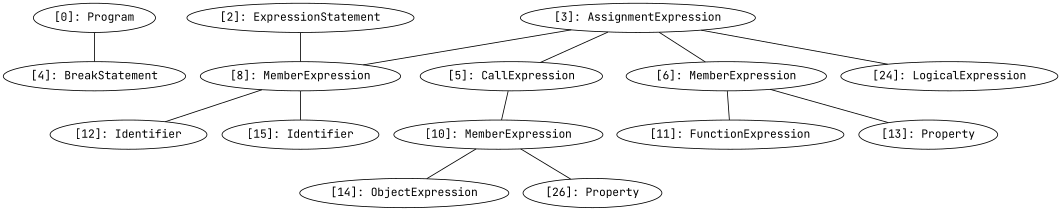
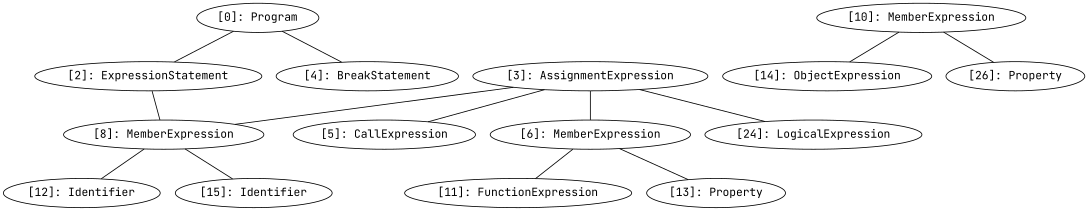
edge "[0]: Program" -- "[2]: ExpressionStatement": added
edge "[5]: CallExpression" -- "[10]: MemberExpression": removed
